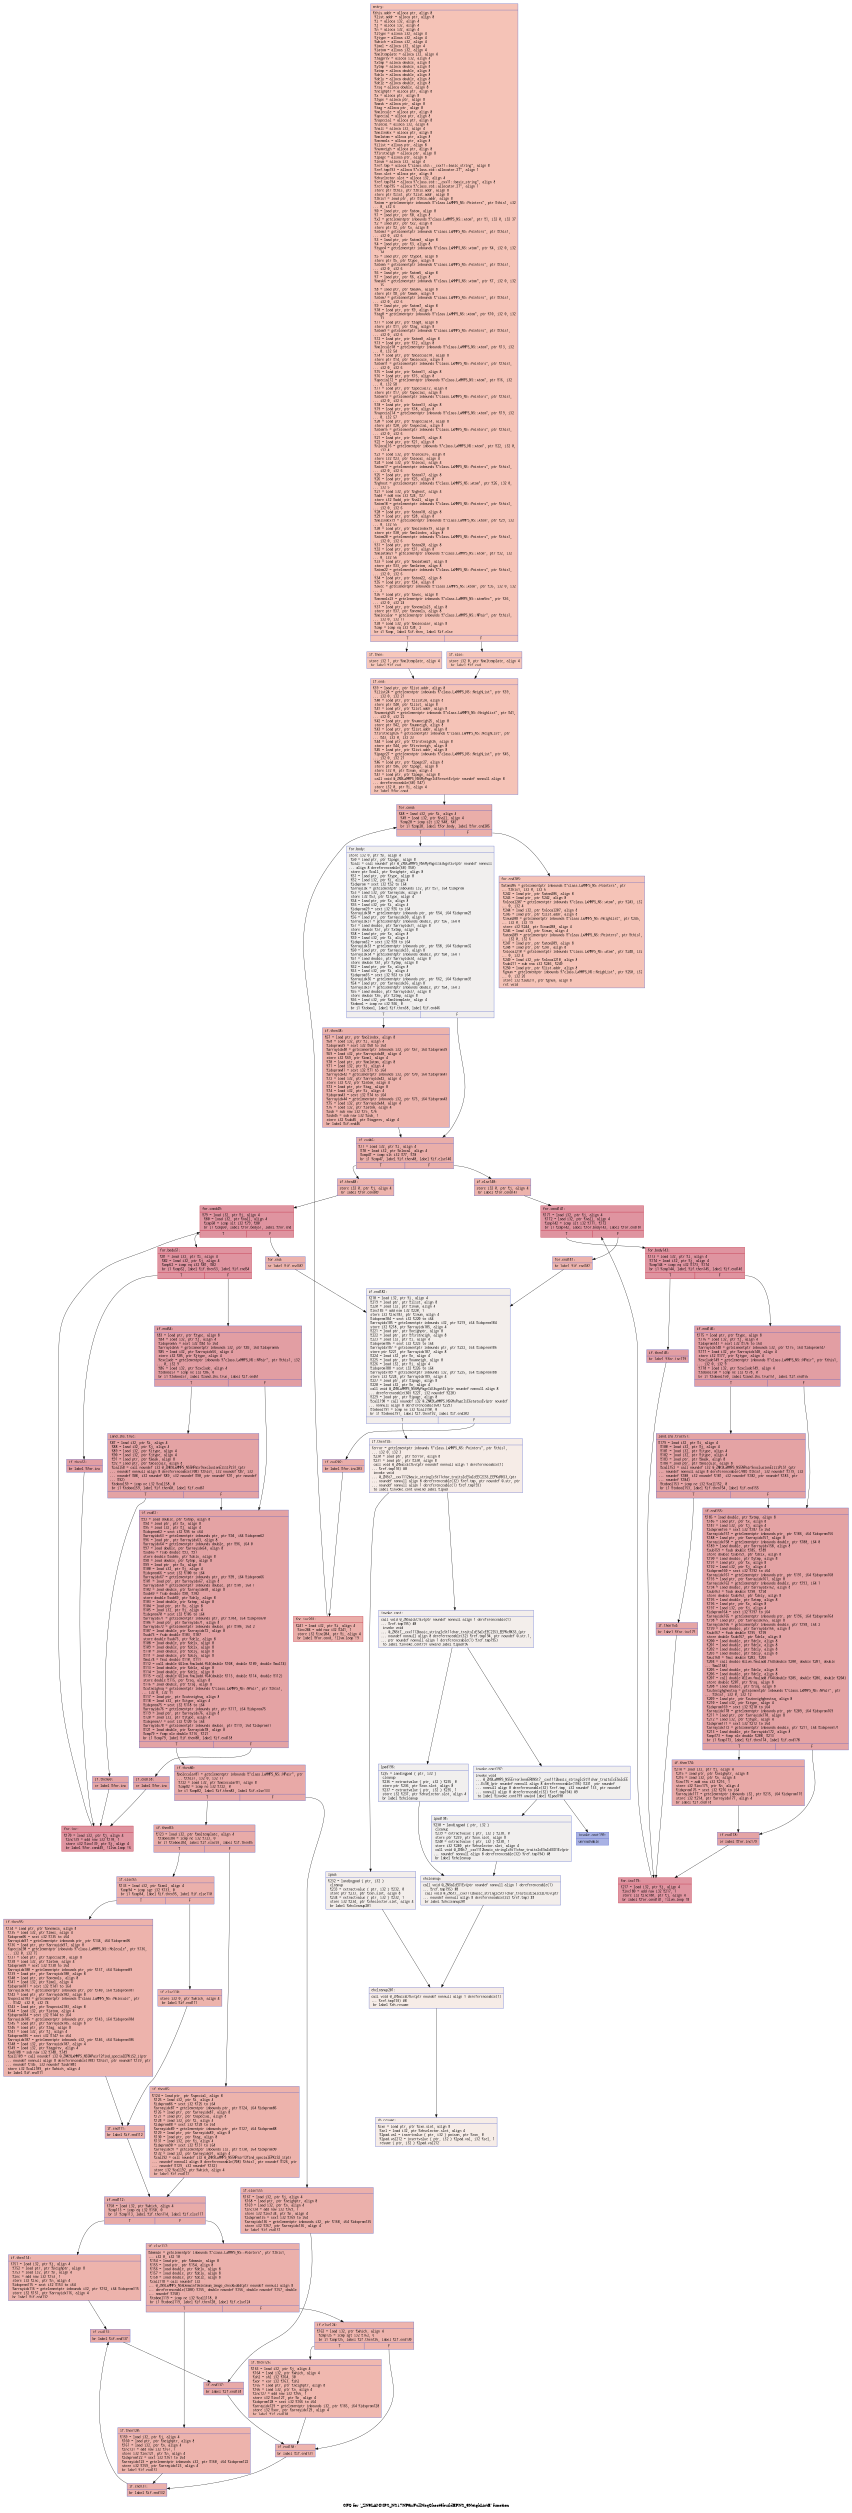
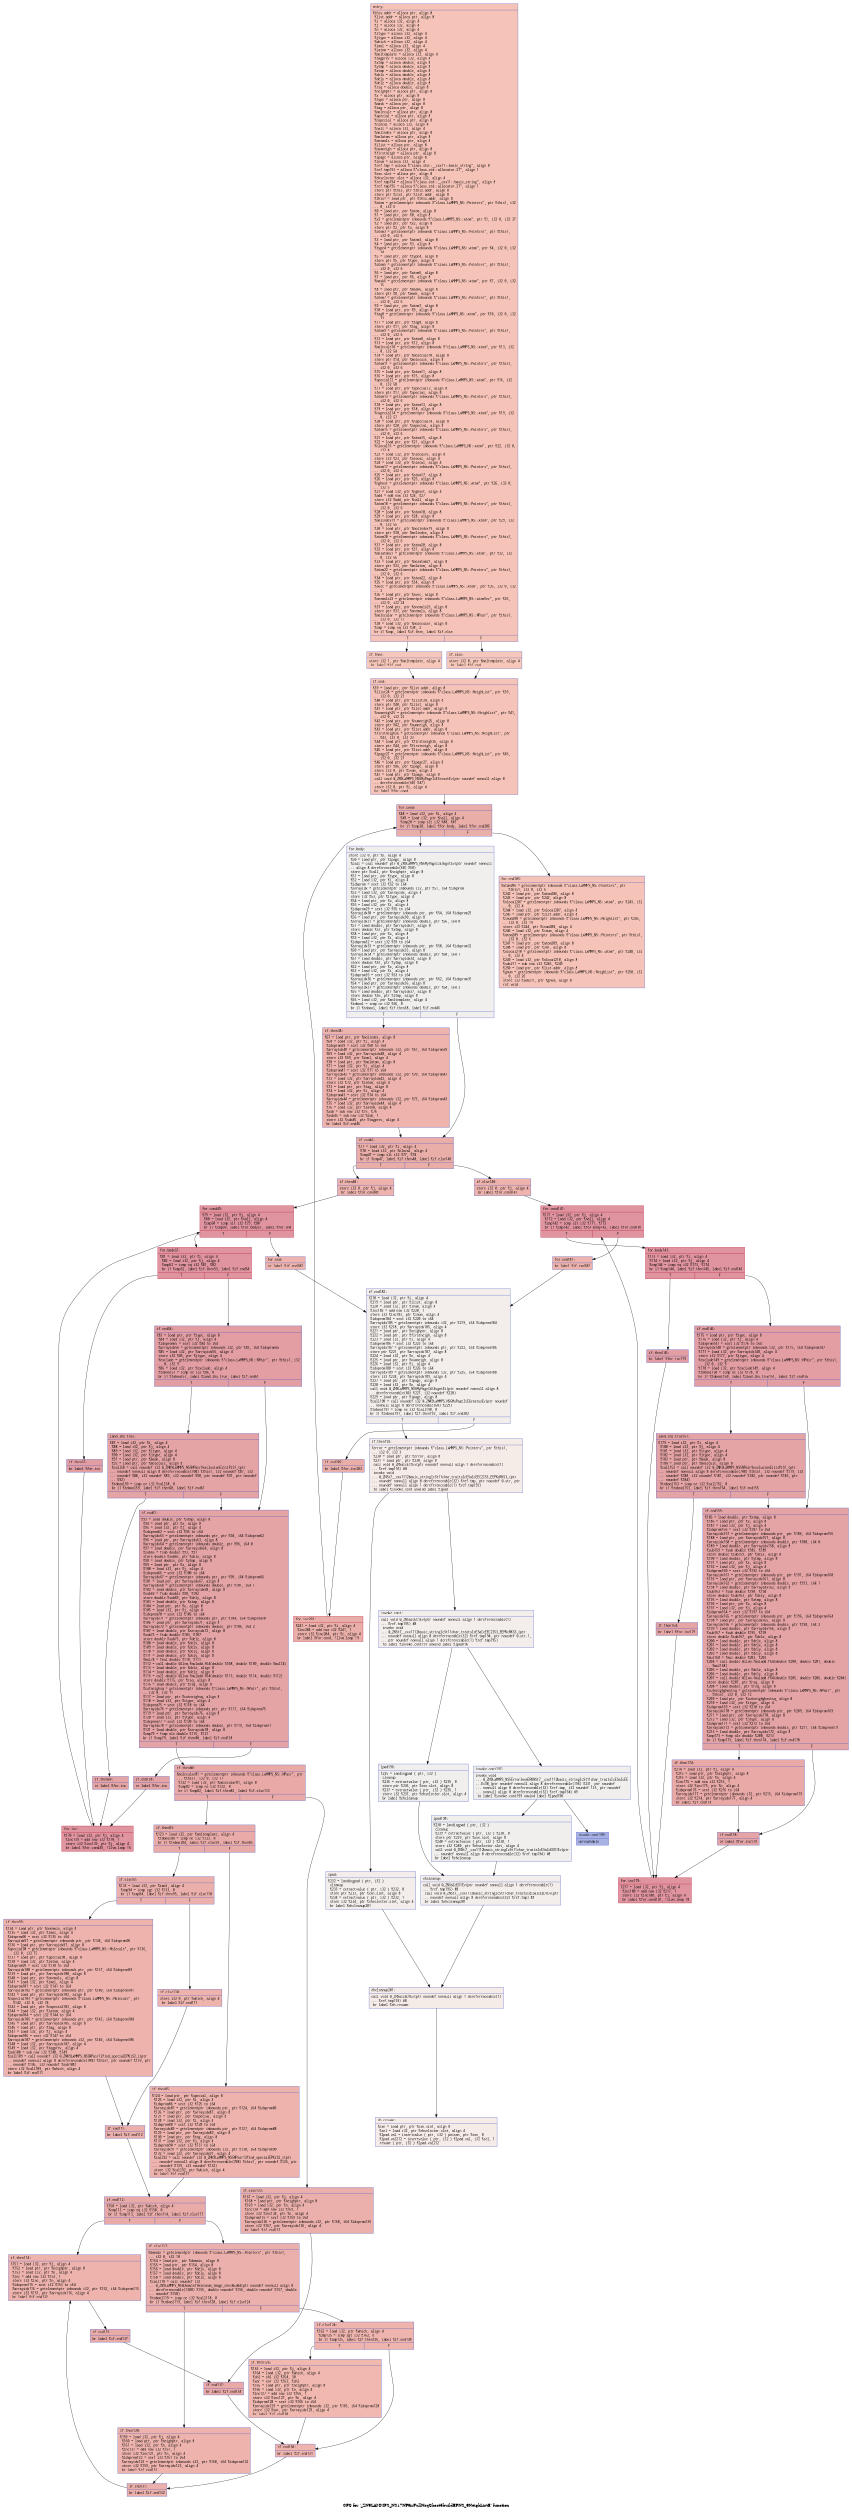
edge "if.end131:" -> "if.end132:": now "if.end131:" -> "if.then114:"
